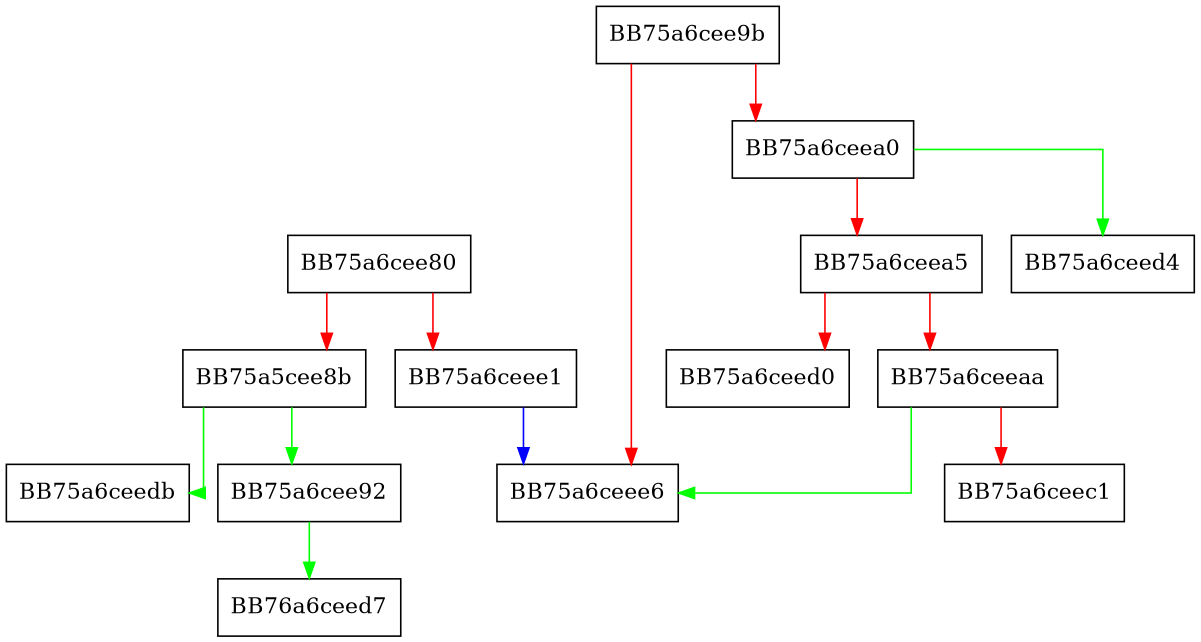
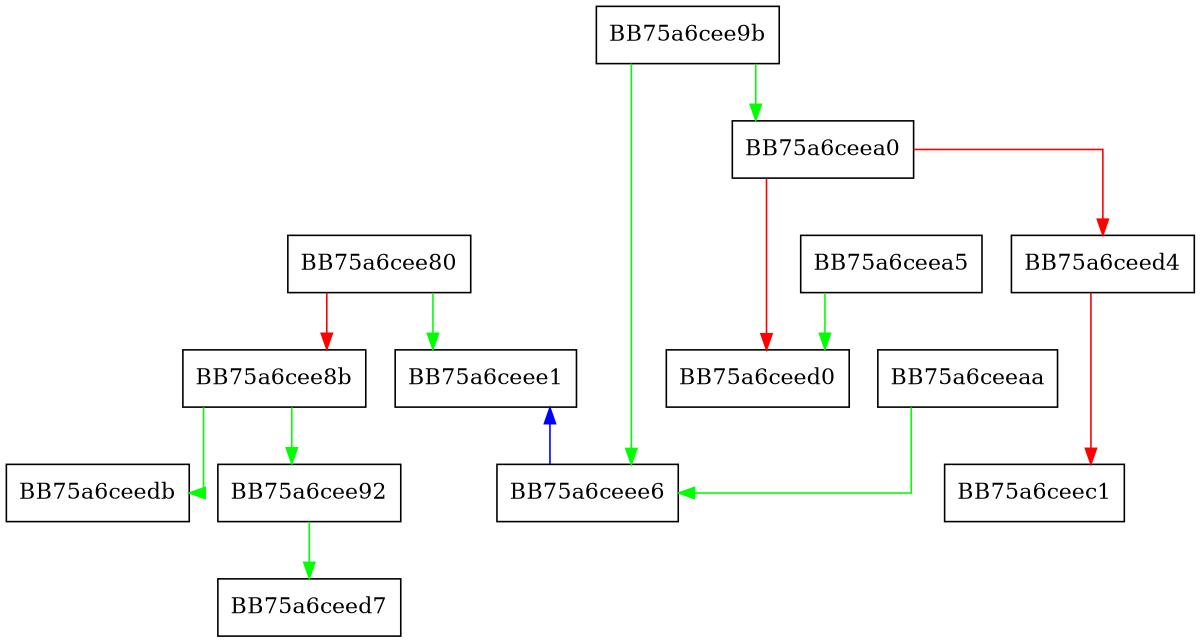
edge "BB75a6cee9b" -> "BB75a6ceea0": color red -> green
edge "BB75a6ceea0" -> "BB75a6ceed4": color green -> red
edge "BB75a6ceea0" -> "BB75a6ceea5": now "BB75a6ceea0" -> "BB75a6ceed0"
edge "BB75a6cee9b" -> "BB75a6ceee6": color red -> green
edge "BB75a6cee80" -> "BB75a6ceee1": color red -> green
edge "BB75a6ceea5" -> "BB75a6ceed0": color red -> green
edge "BB75a6ceea5" -> "BB75a6ceeaa": removed
node "BB75a5cee8b": label "BB75a5cee8b" -> "BB75a6cee8b"
edge "BB75a6ceee1" -> "BB75a6ceee6": reversed
edge "BB75a6ceeaa" -> "BB75a6ceec1": now "BB75a6ceed4" -> "BB75a6ceec1"
node "BB76a6ceed7": label "BB76a6ceed7" -> "BB75a6ceed7"
